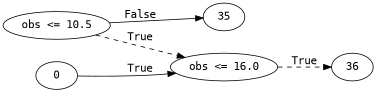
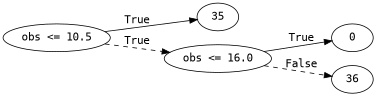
edge "obs <= 10.5" -> "35": label "False" -> "True"
edge "obs <= 16.0" -> "36": label "True" -> "False"
edge "0" -> "obs <= 16.0": reversed
